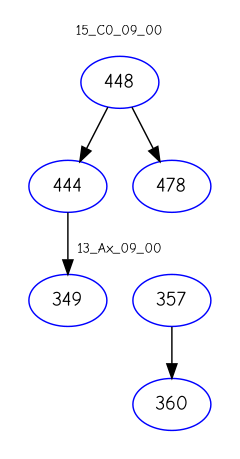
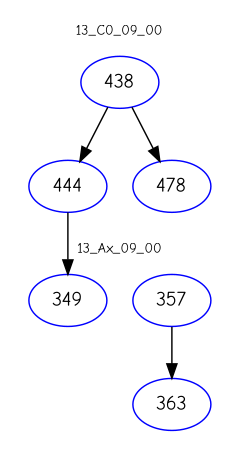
cluster "15_C0_09_00": label "15_C0_09_00" -> "13_C0_09_00"
node "448": label "448" -> "438"
node "360": label "360" -> "363"
